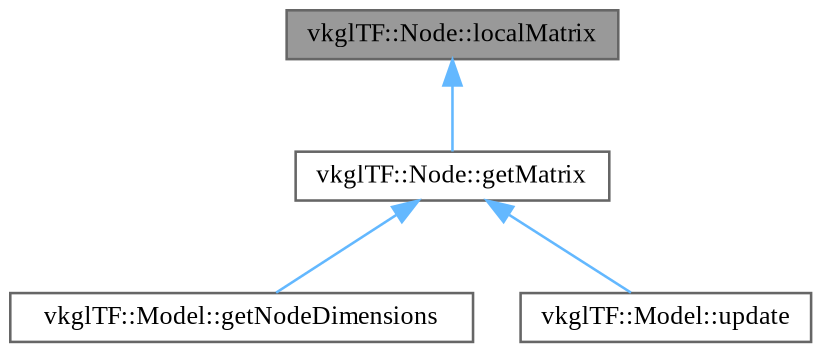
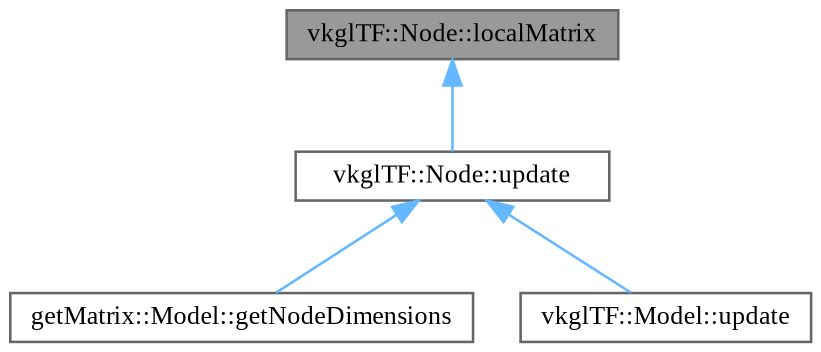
node "vkglTF::Node::getMatrix": label "vkglTF::Node::getMatrix" -> "vkglTF::Node::update"
node "vkglTF::Model::getNodeDimensions": label "vkglTF::Model::getNodeDimensions" -> "getMatrix::Model::getNodeDimensions"
